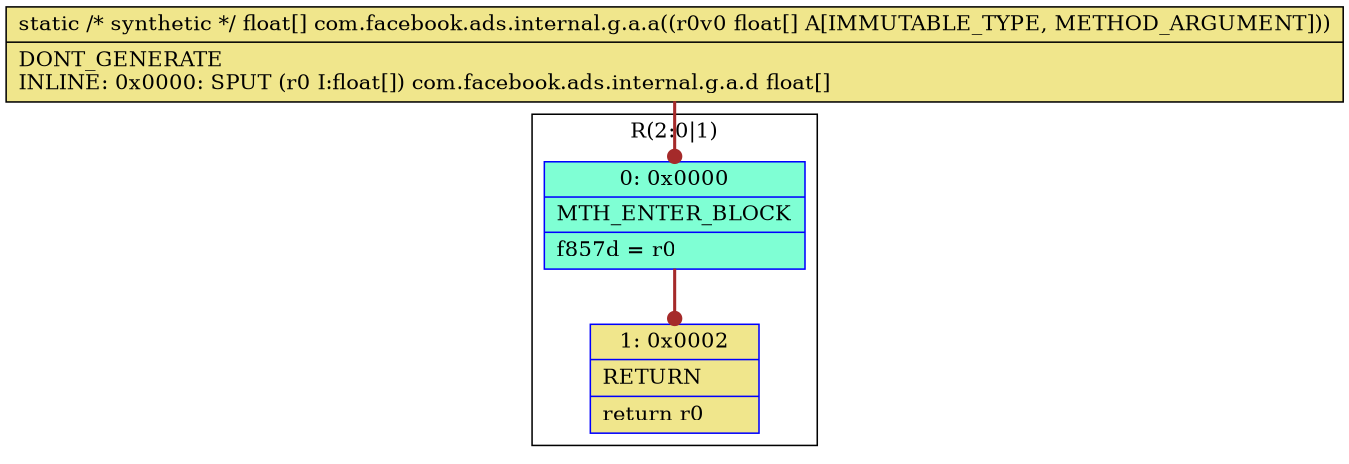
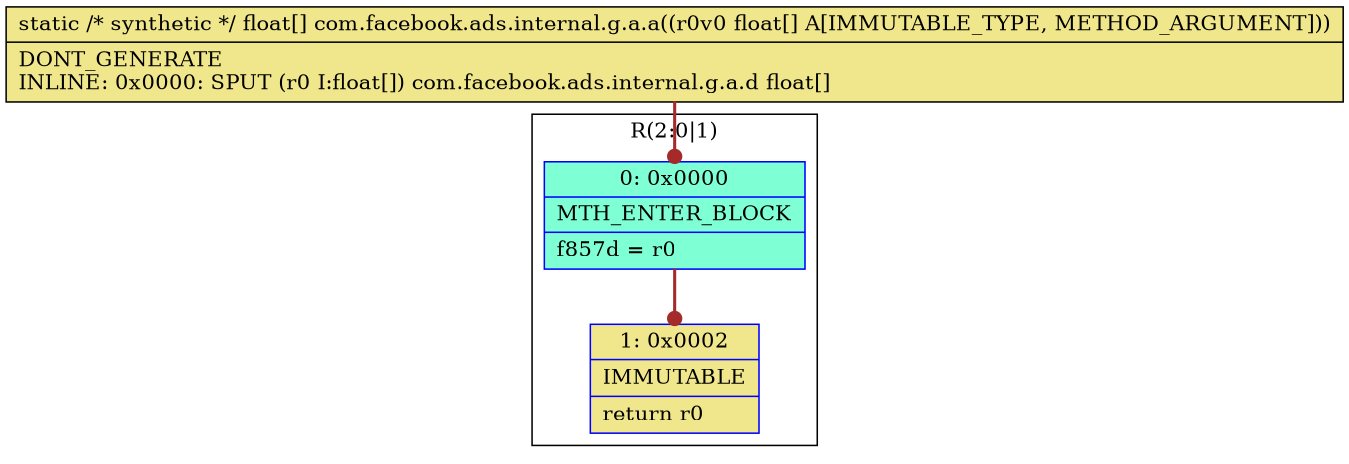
node "1: 0x0002": text "RETURN" -> "IMMUTABLE"
